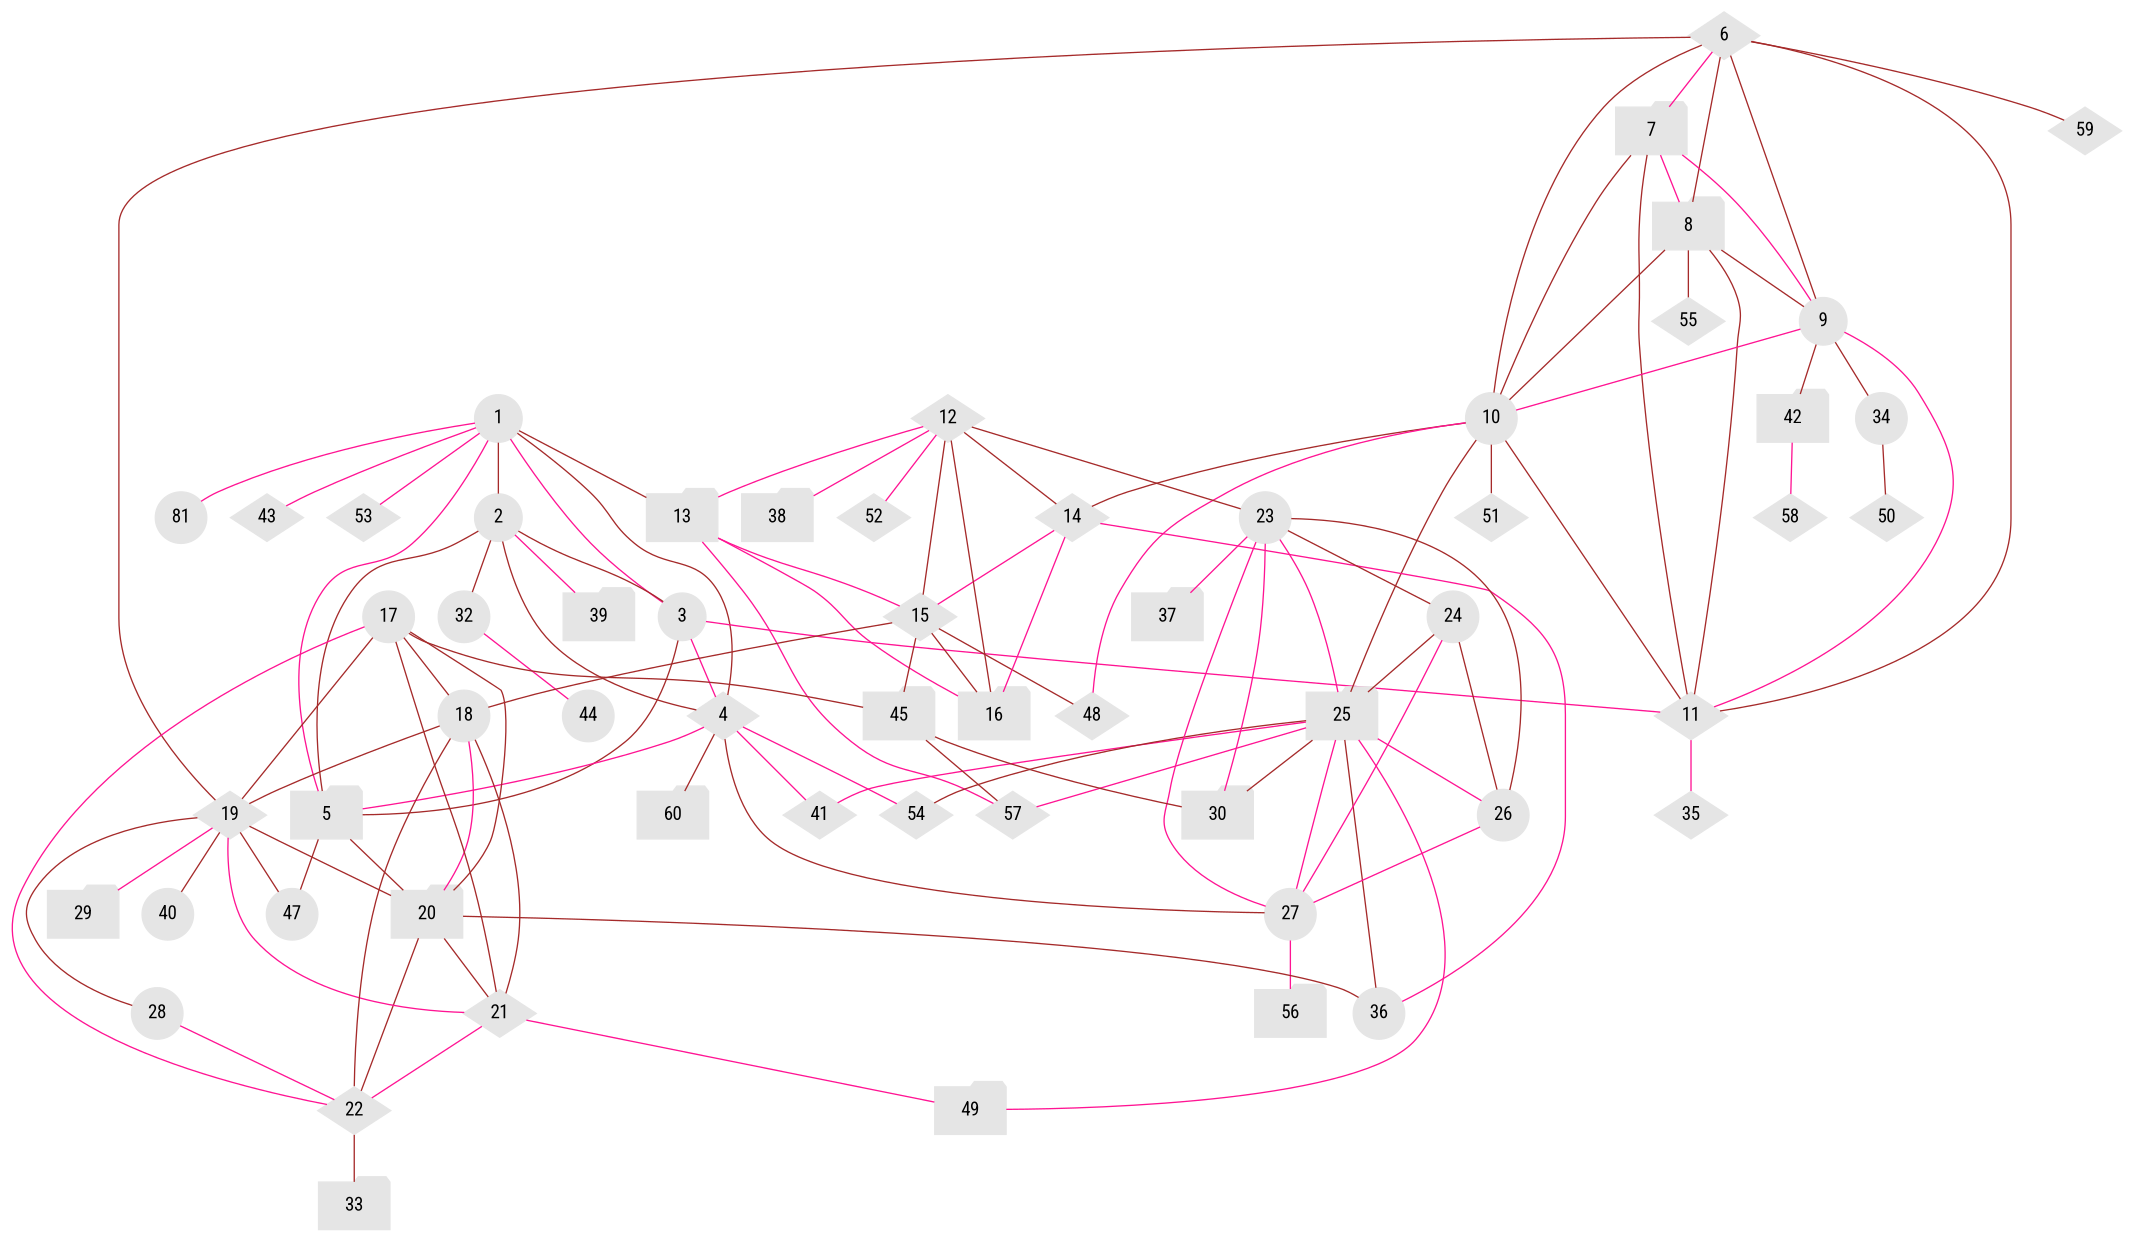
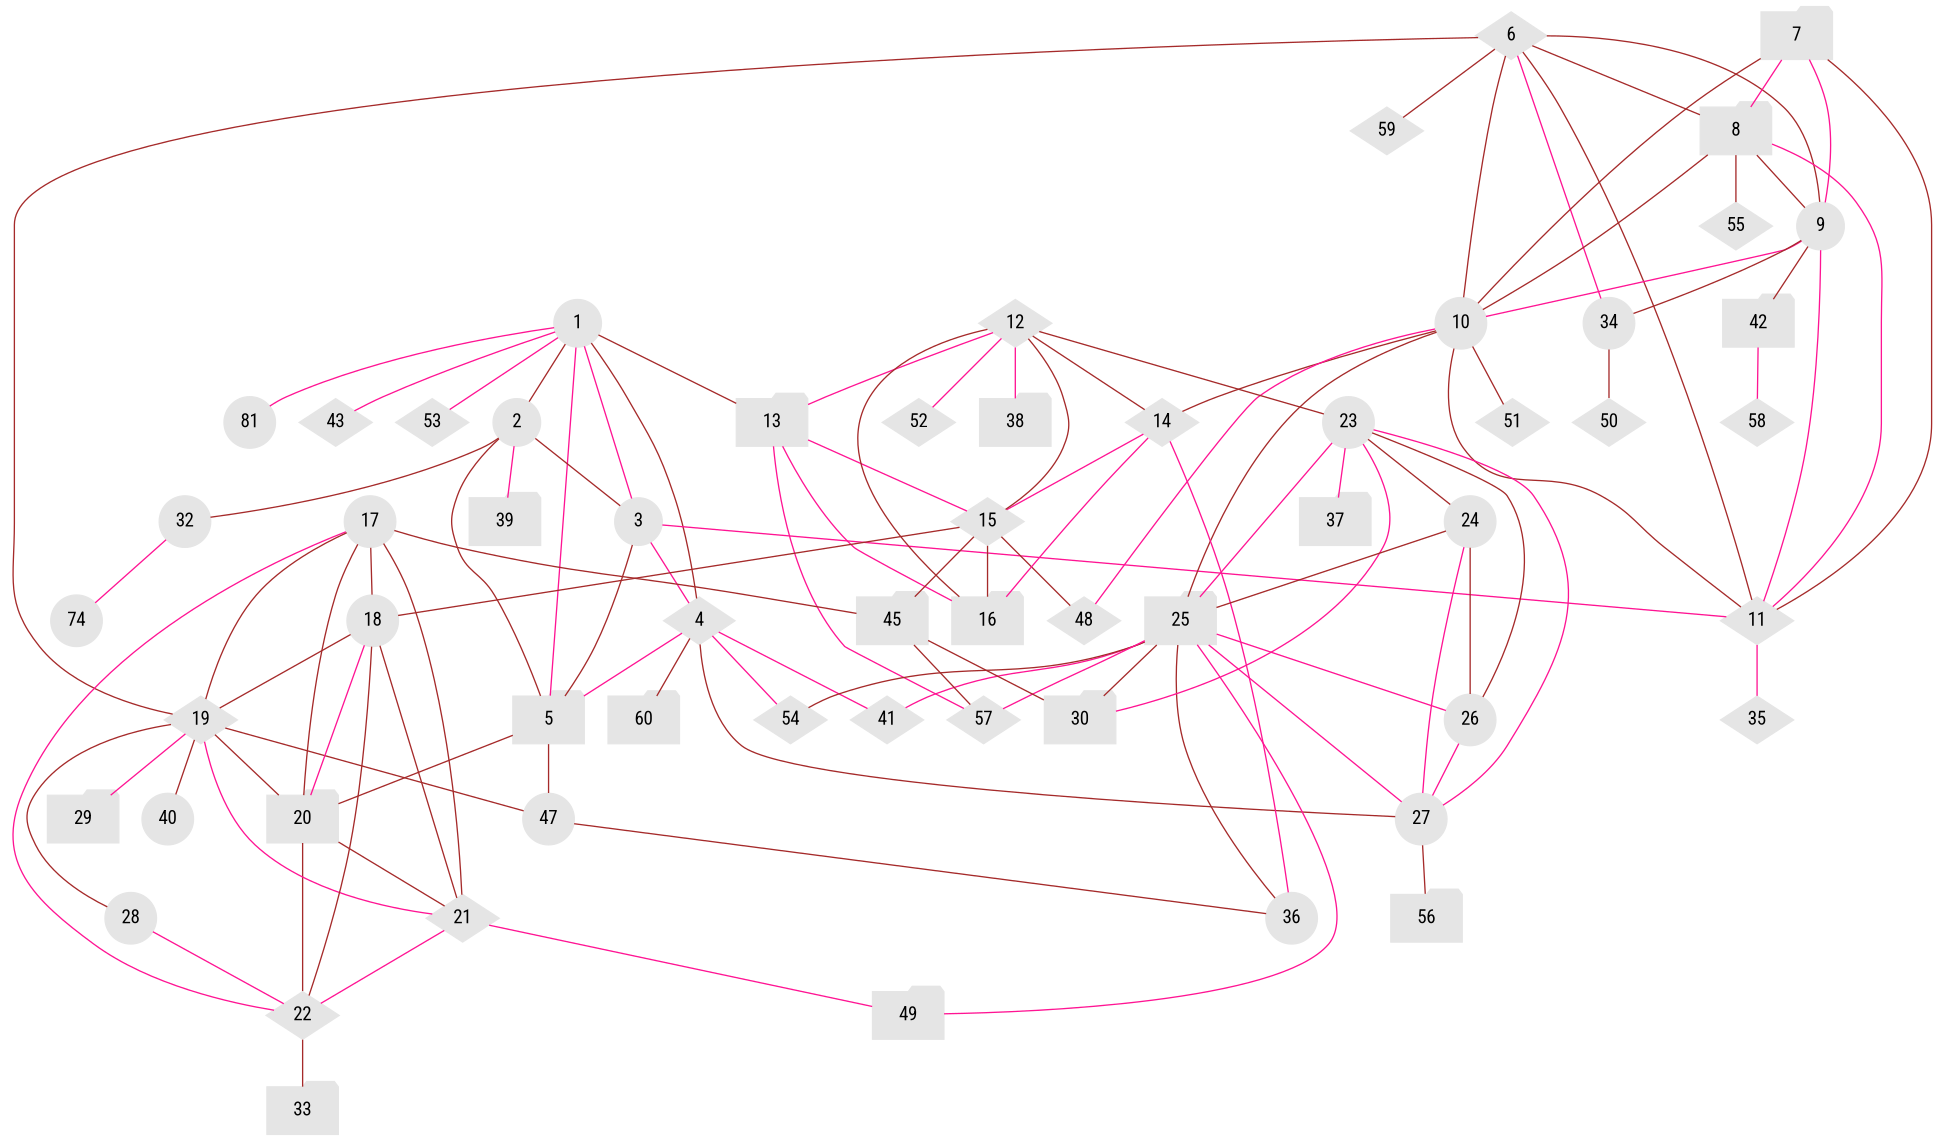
edge "6" -- "7": now "6" -- "34"
edge "8" -- "11": color brown -> deeppink
edge "2" -- "4": removed
node "44": label "44" -> "74"
edge "20" -- "36": now "47" -- "36"
edge "27" -- "56": color deeppink -> brown
